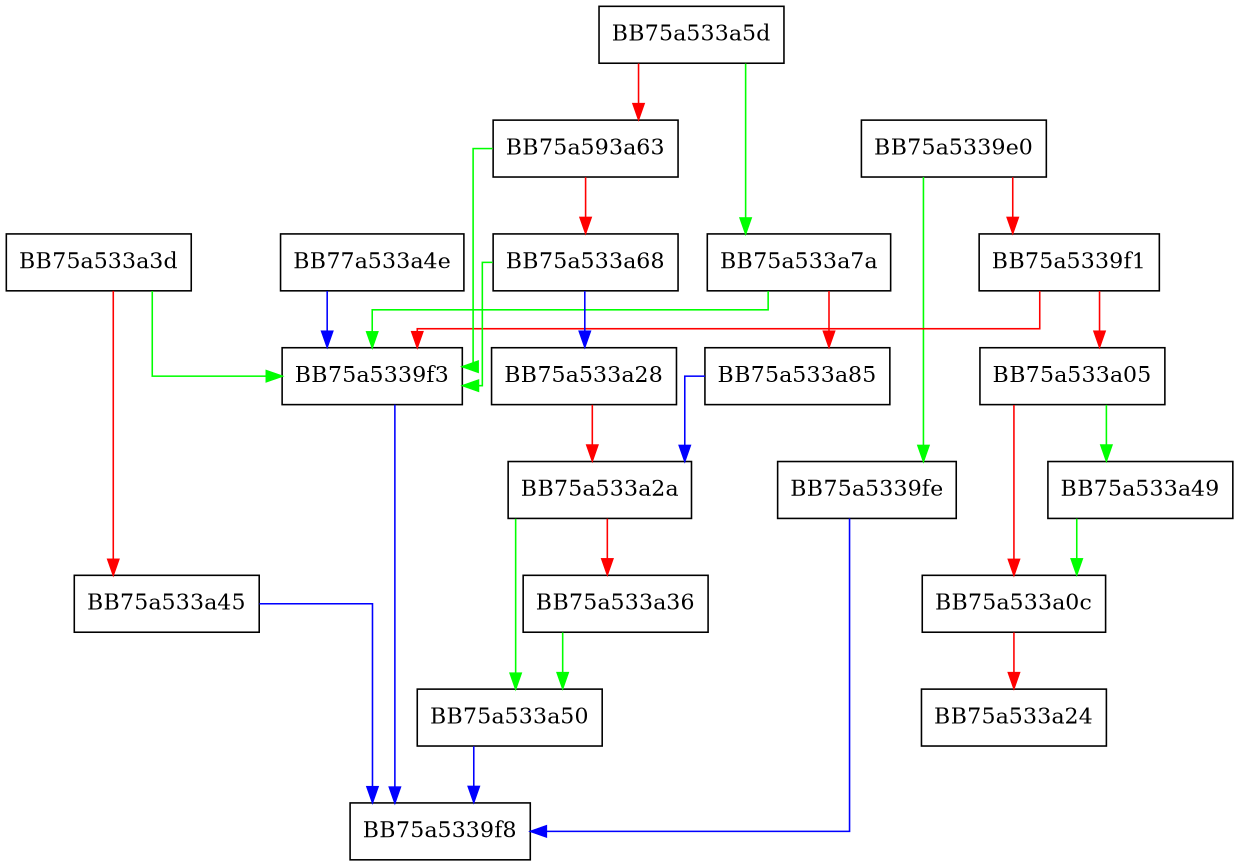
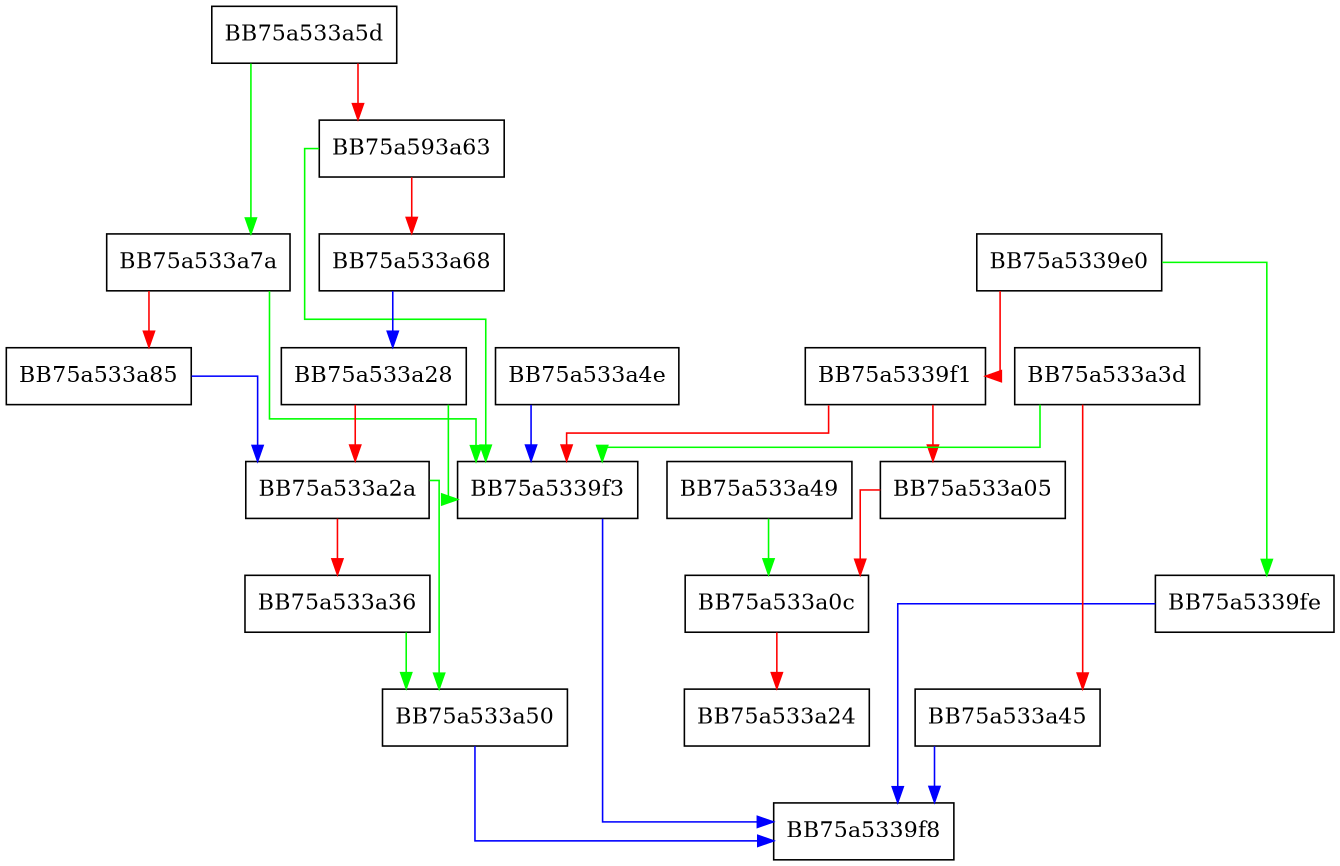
node "BB77a533a4e": label "BB77a533a4e" -> "BB75a533a4e"
edge "BB75a533a68" -> "BB75a5339f3": now "BB75a533a28" -> "BB75a5339f3"
edge "BB75a533a05" -> "BB75a533a49": removed
